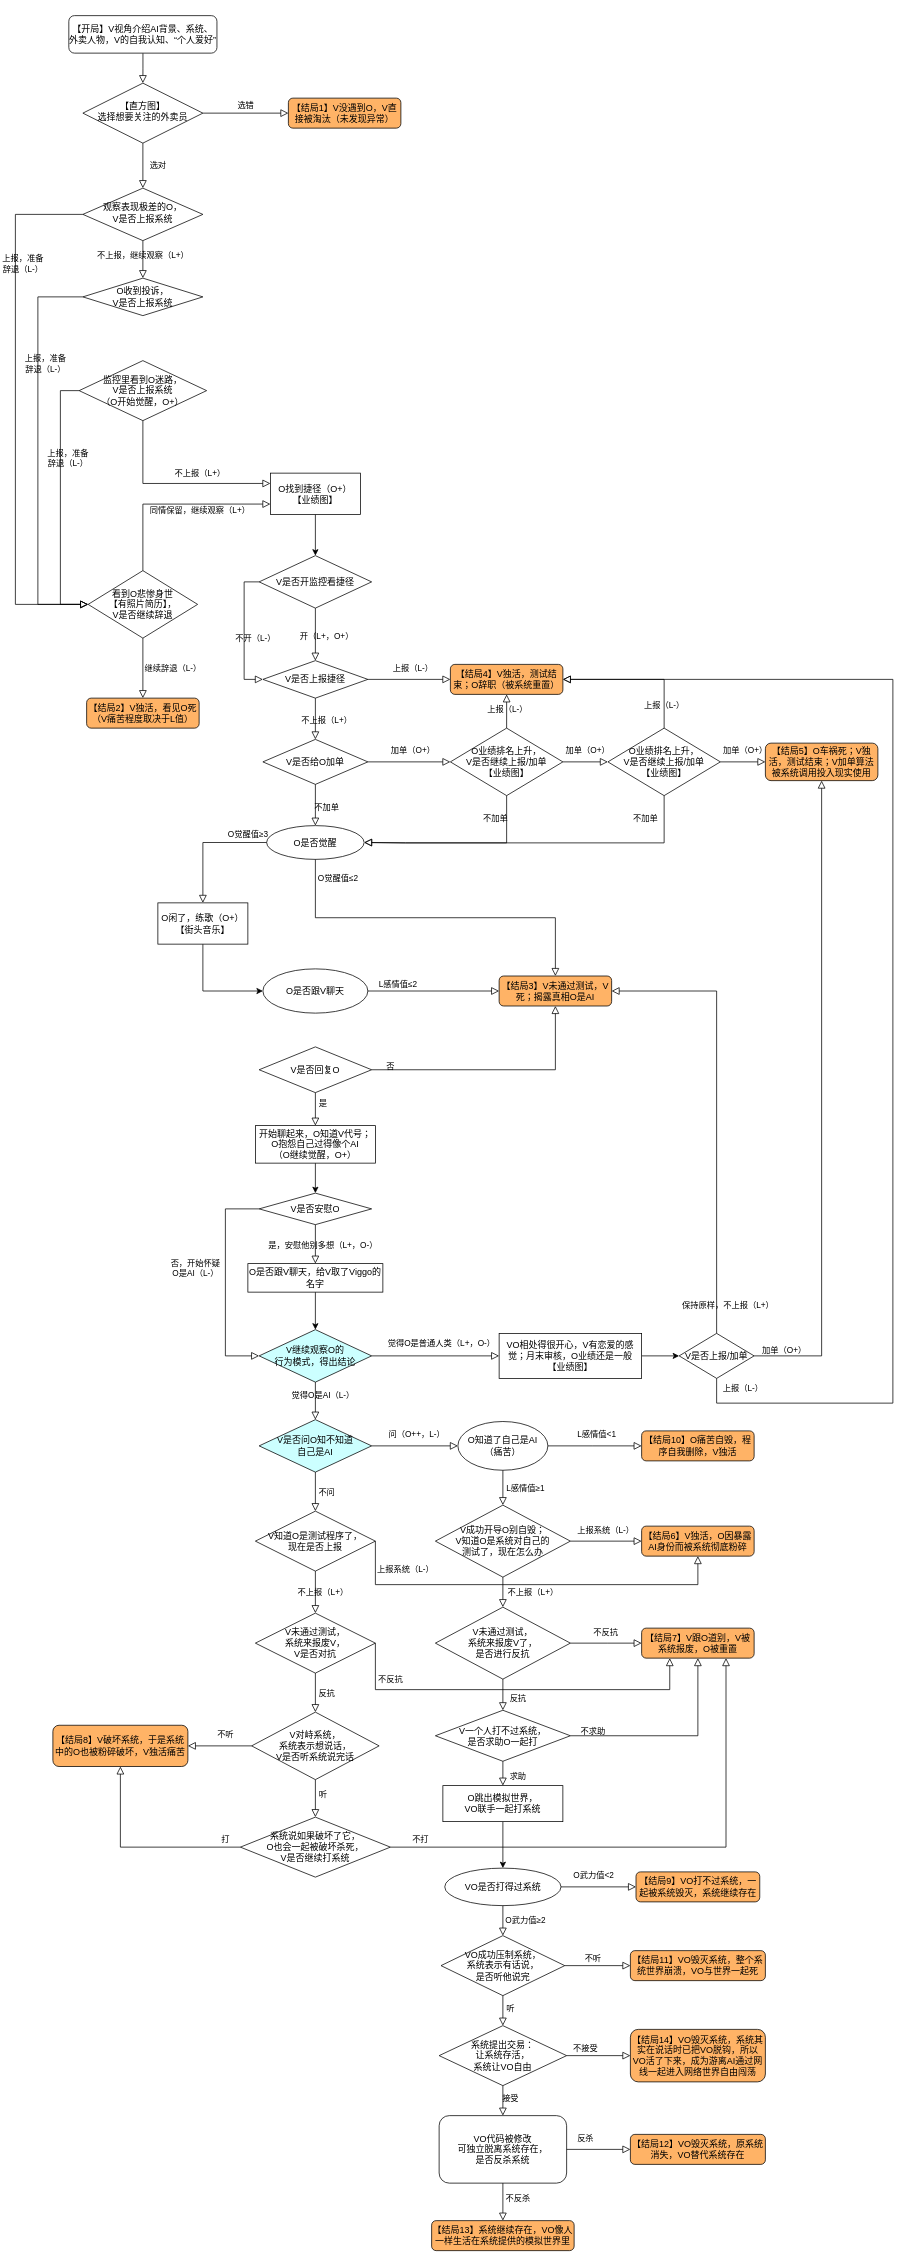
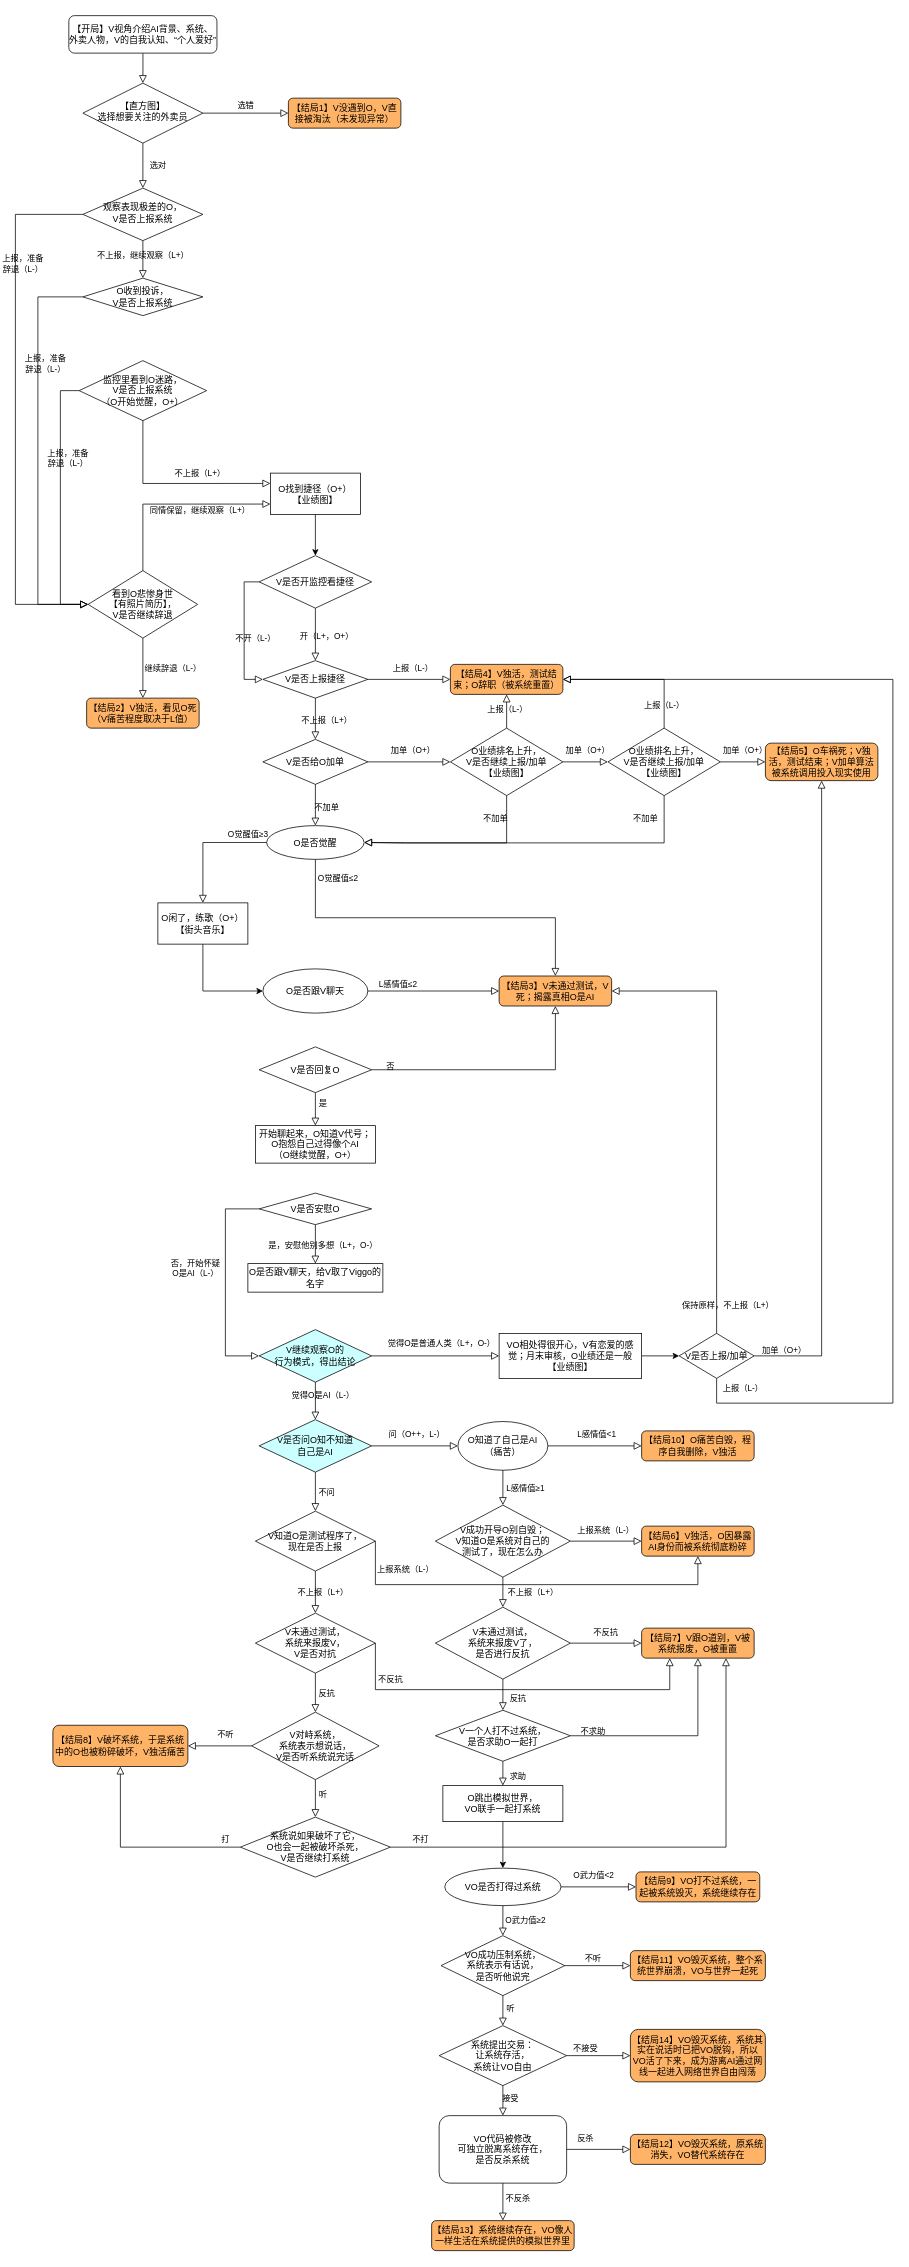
edge "开始聊起来，O知道V代号；O抱怨自己过得像个AI （O继续觉醒，O+）" -> "V是否安慰O": removed
edge "O是否跟V聊天，给V取了Viggo的名字" -> "V继续观察O的 行为模式，得出结论": removed
